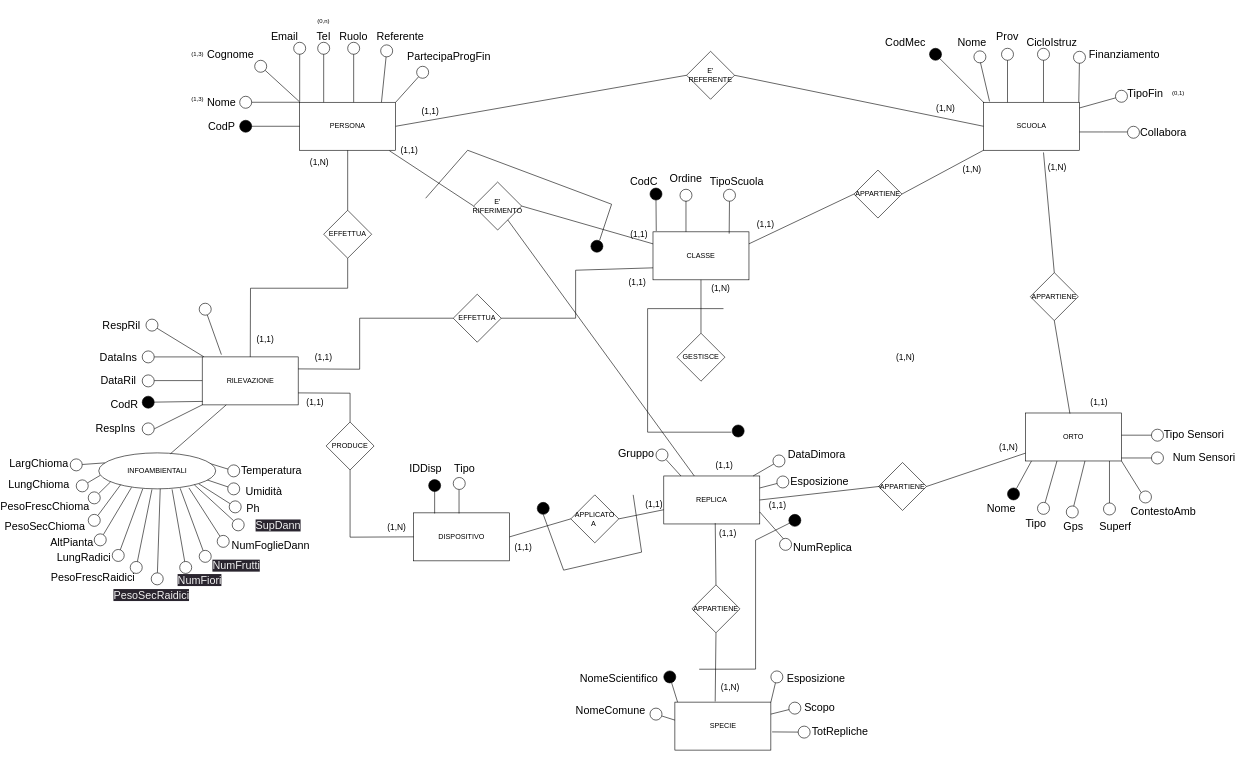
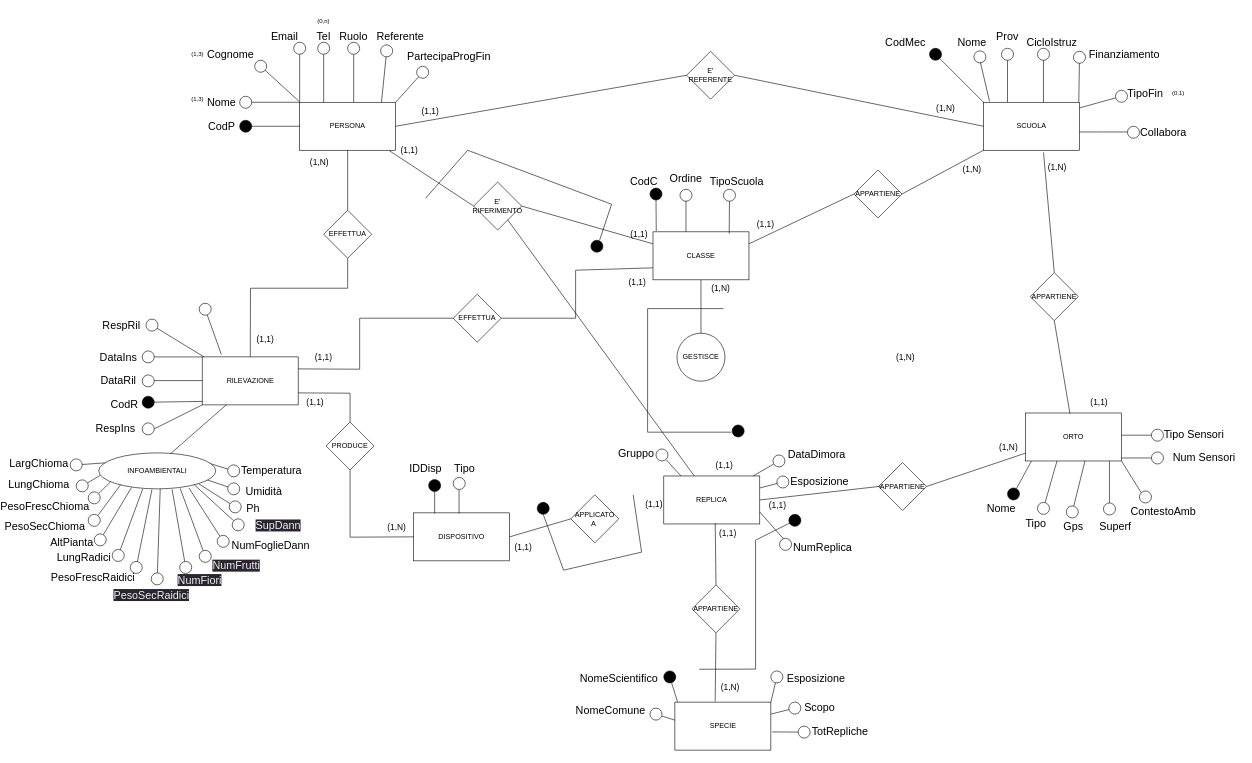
node "GESTISCE": shape diamond -> ellipse
edge "REPLICA" -- "APPLICATO A": removed
